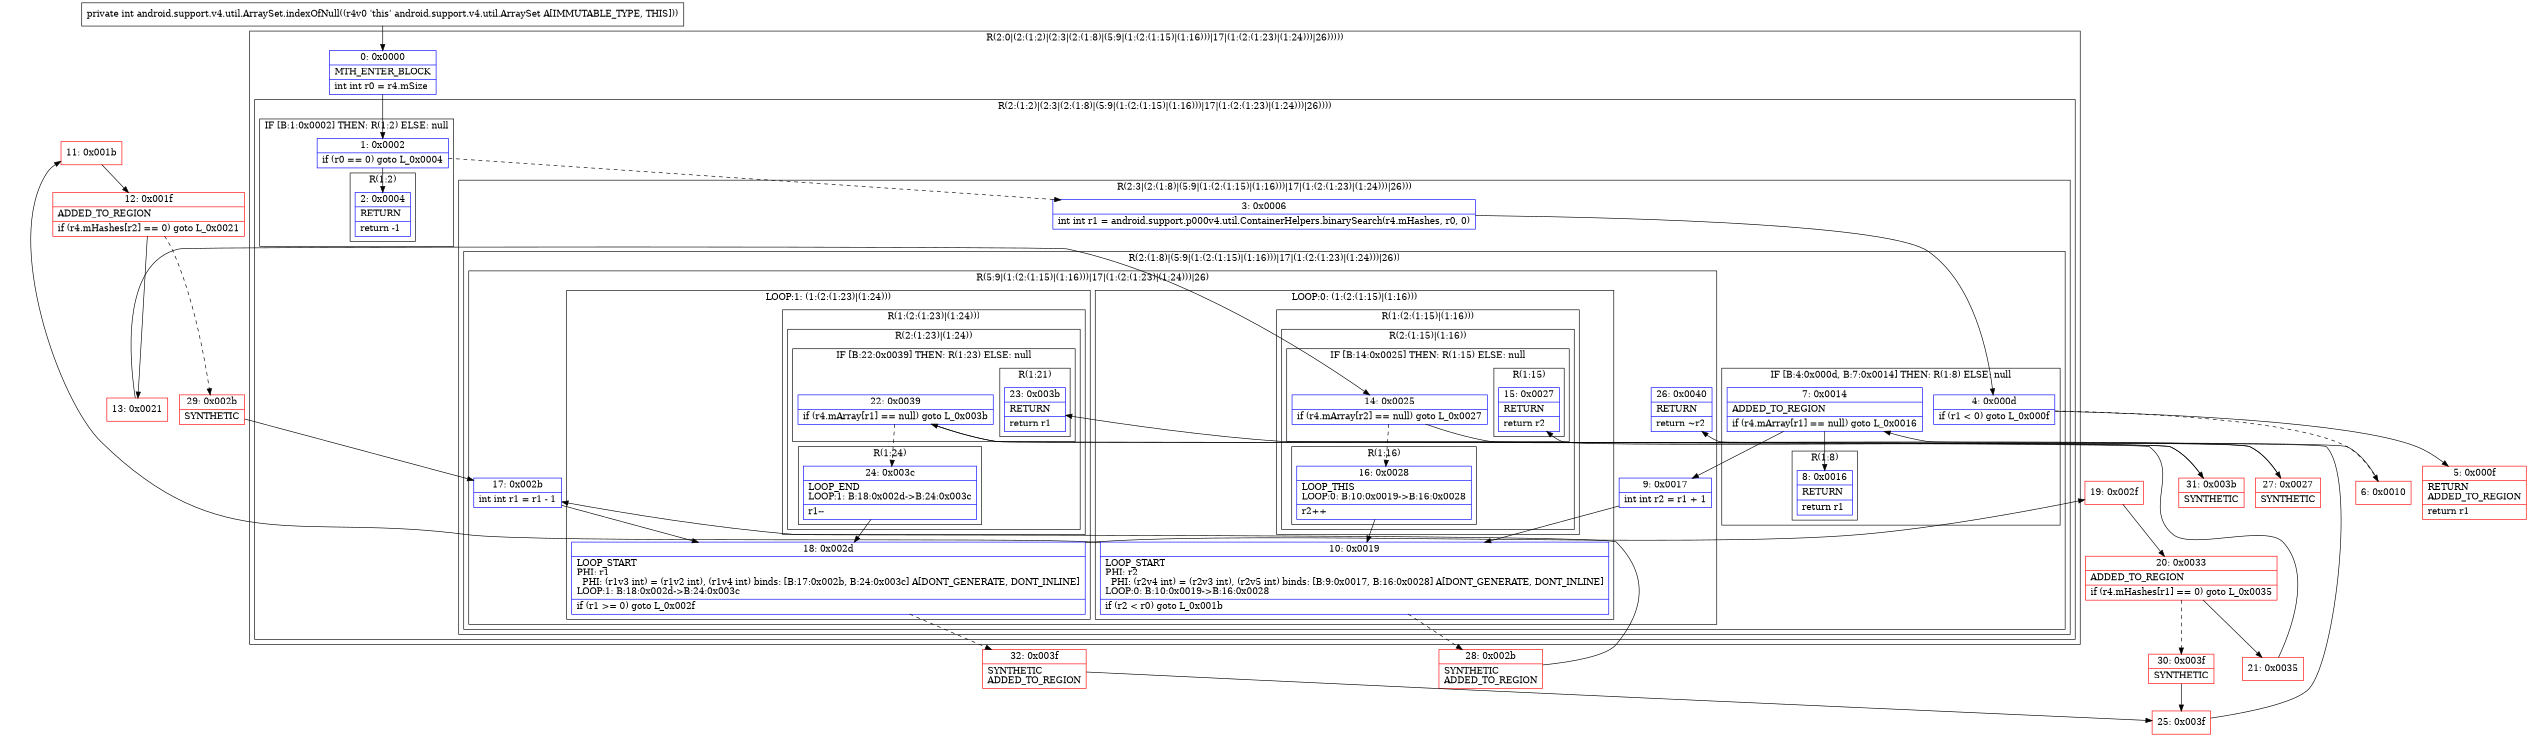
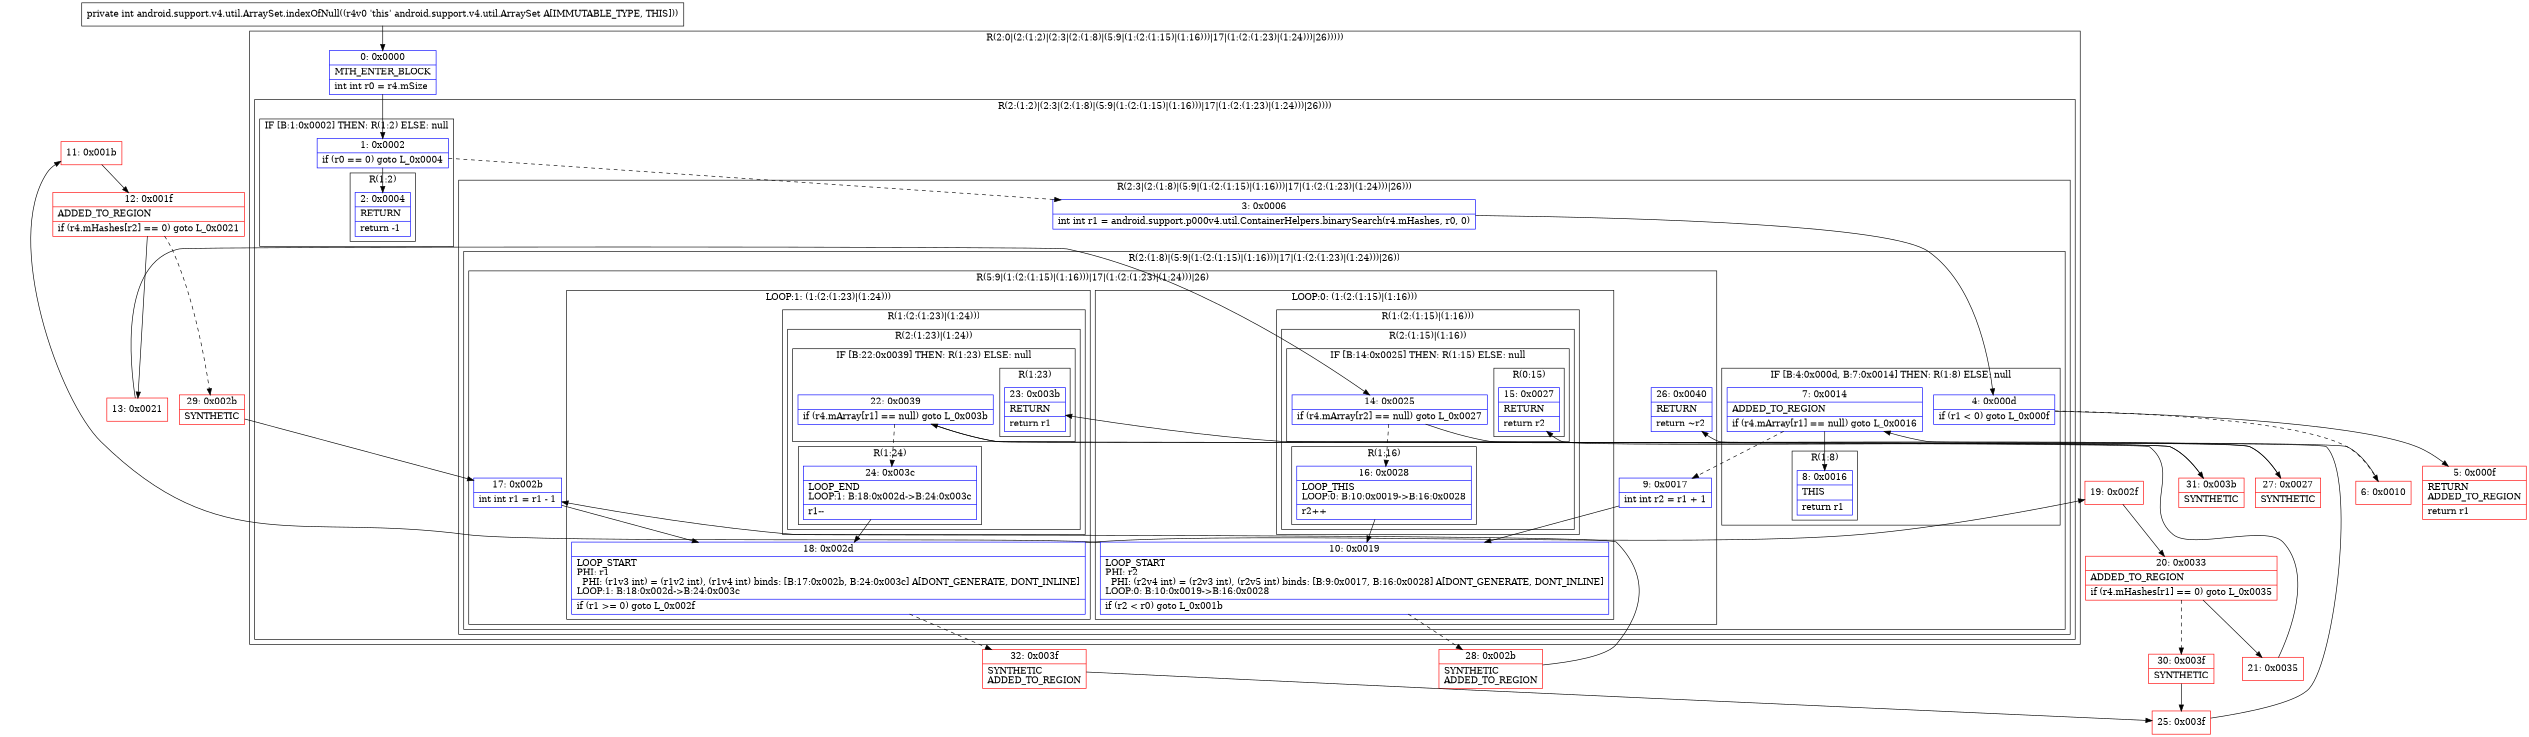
cluster "R(1:21)": label "R(1:21)" -> "R(1:23)"
cluster "R(1:15)": label "R(1:15)" -> "R(0:15)"
edge "7: 0x0014" -> "9: 0x0017": style solid -> dashed
node "8: 0x0016": text "RETURN" -> "THIS"
